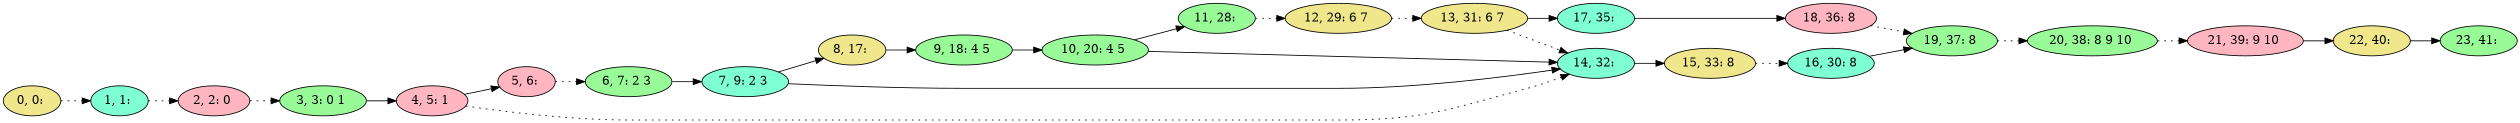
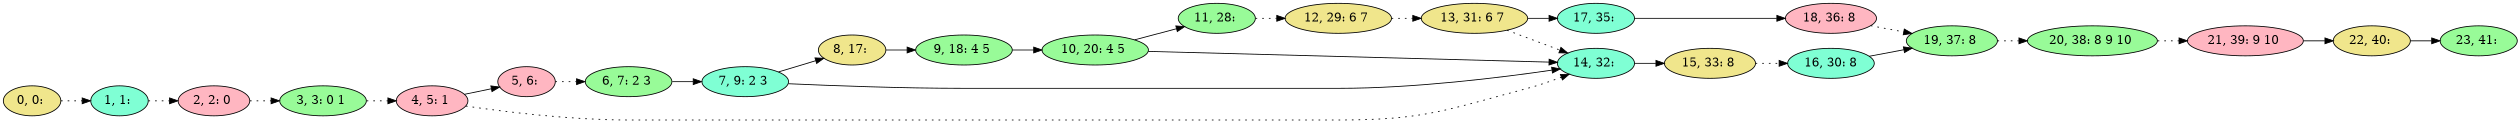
edge "3, 3: 0 1" -> "4, 5: 1": style solid -> dotted
